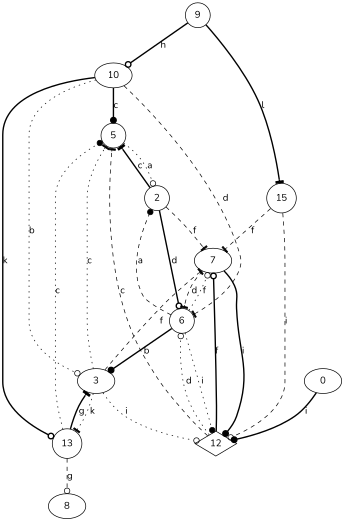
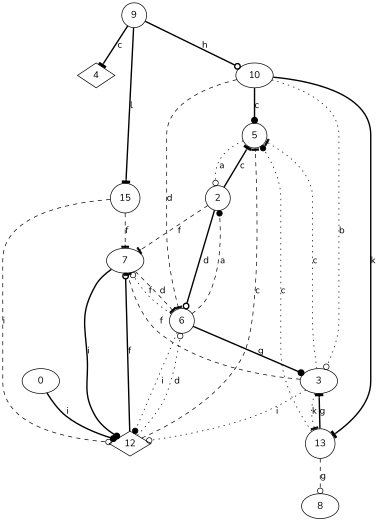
node "4": added
edge "10" -> "13": arrowhead odot -> tee
edge "6" -> "3": label "b" -> "g"
